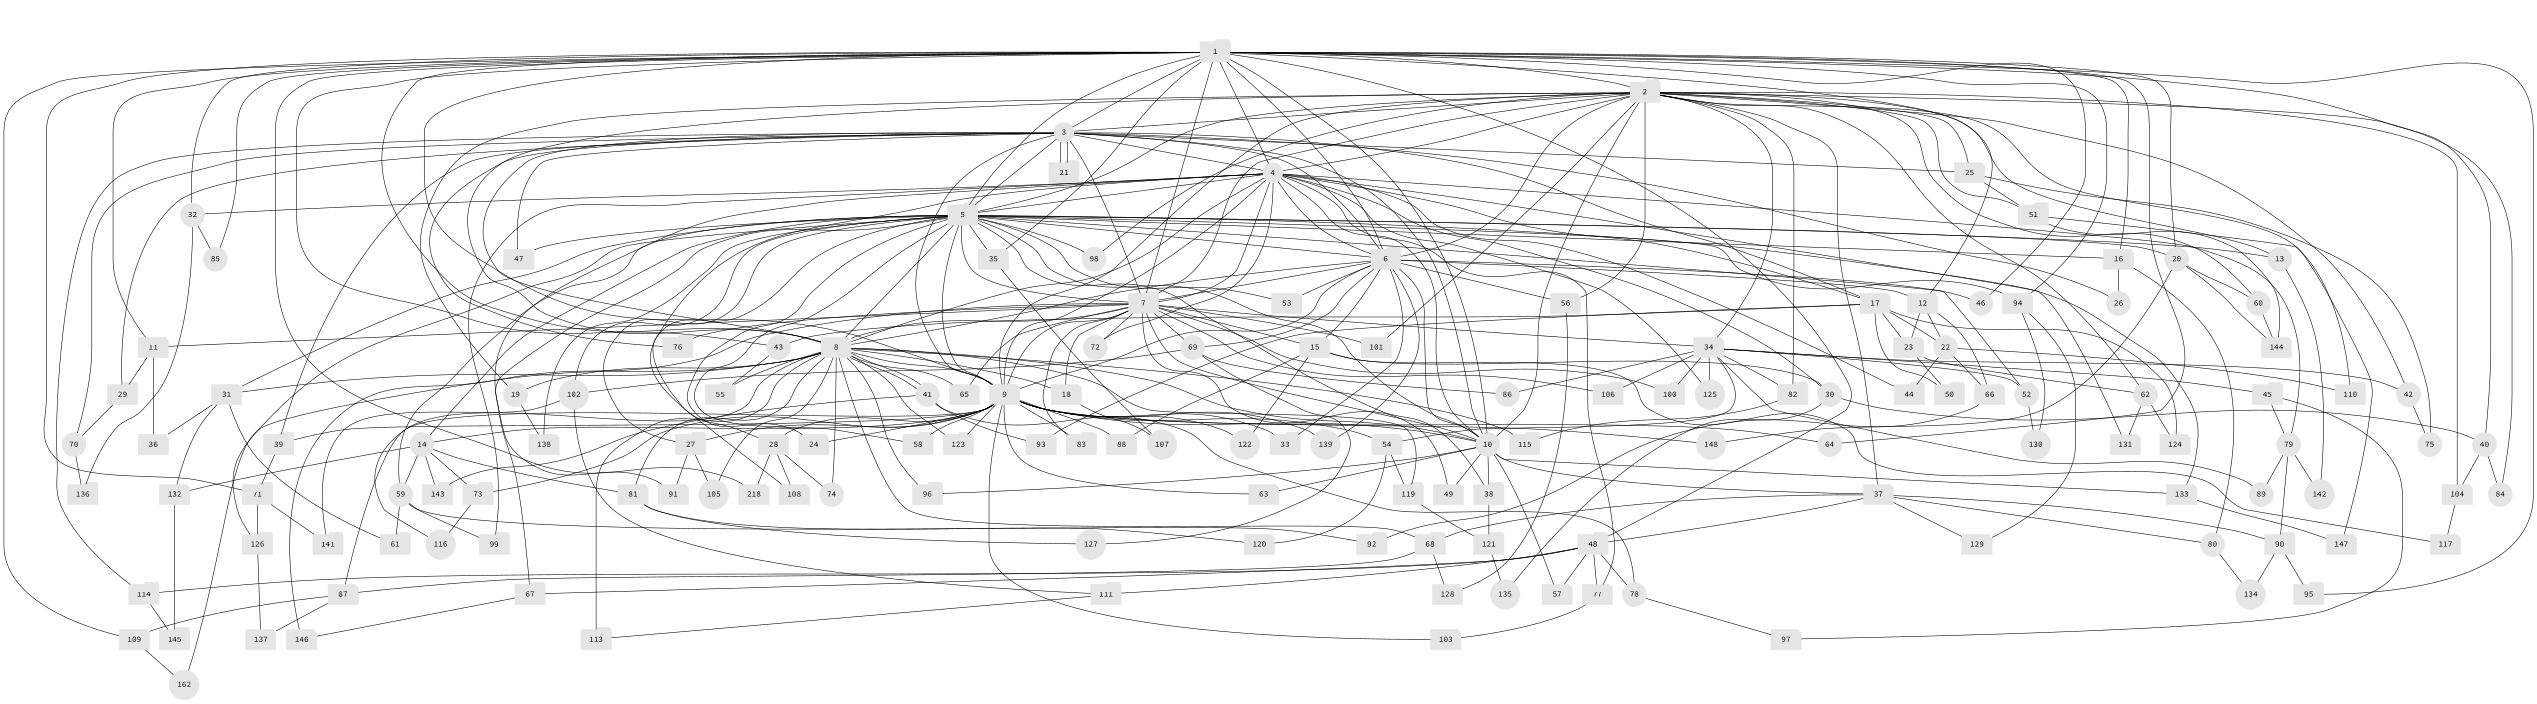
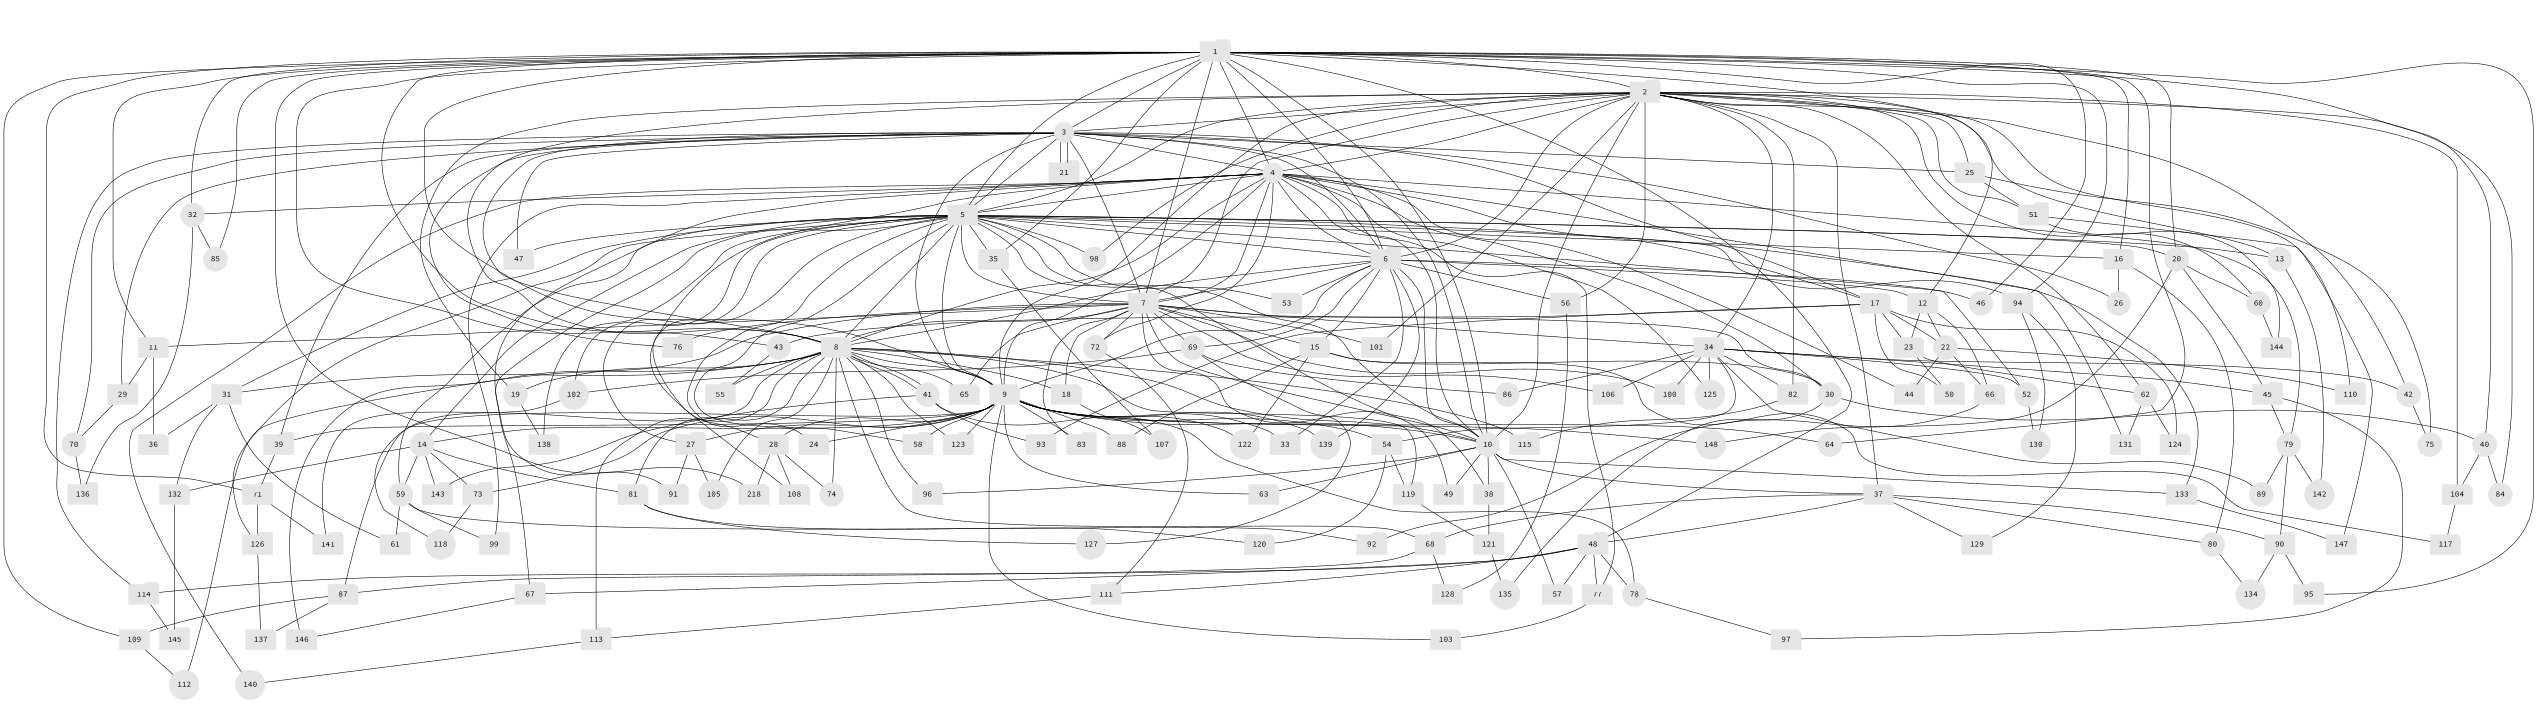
edge "20" -- "144": now "20" -- "45"
edge "7" -- "9": now "7" -- "30"
node "116": label "116" -> "118"
edge "102" -- "111": now "72" -- "111"
node "162": label "162" -> "112"
node "140": added
